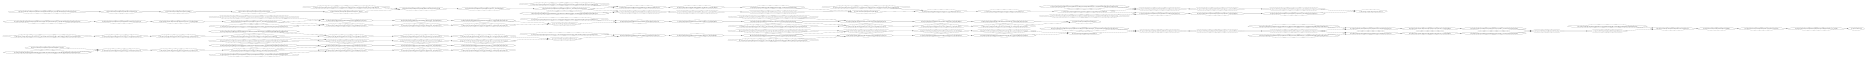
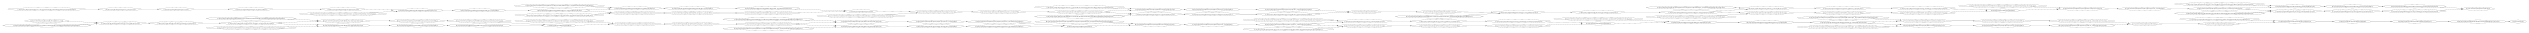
node "31 SqueezeNet/Sequential[features]/MaxPool2d[5]/max_pool2d": added
node "71 SqueezeNet/Sequential[features]/Fire[9]/cat": added
